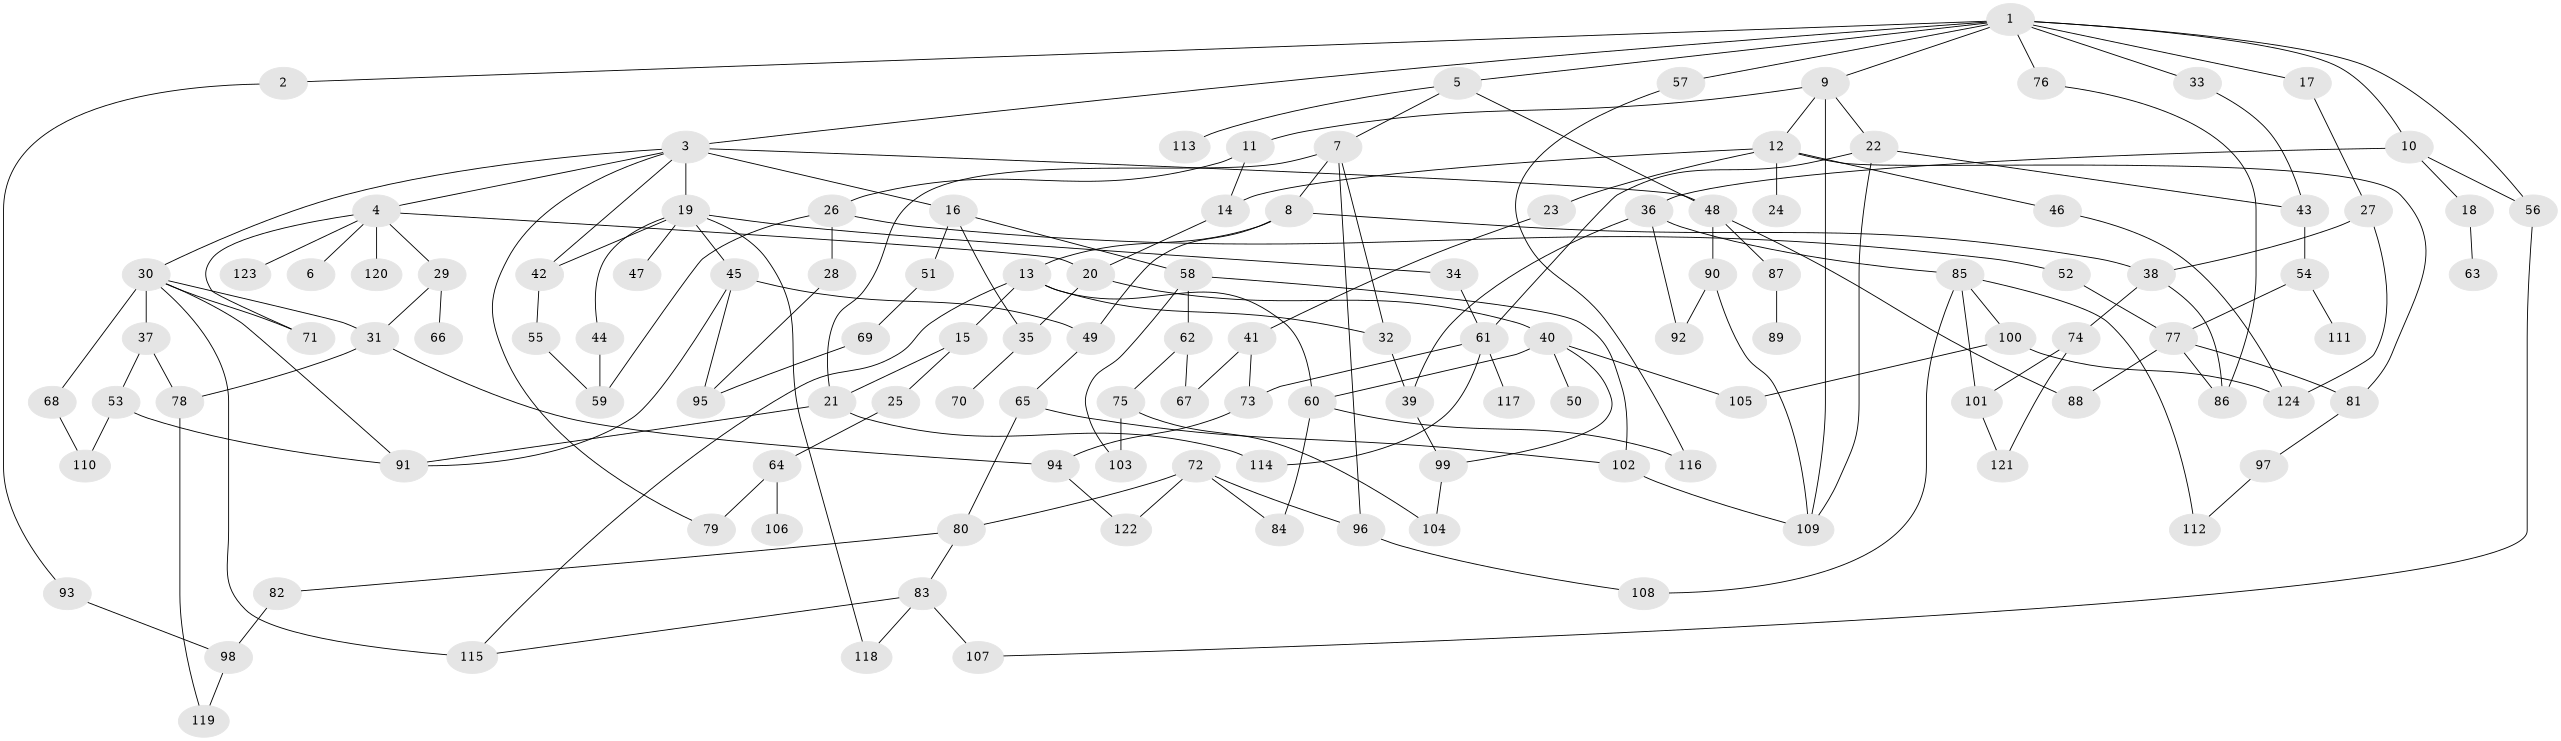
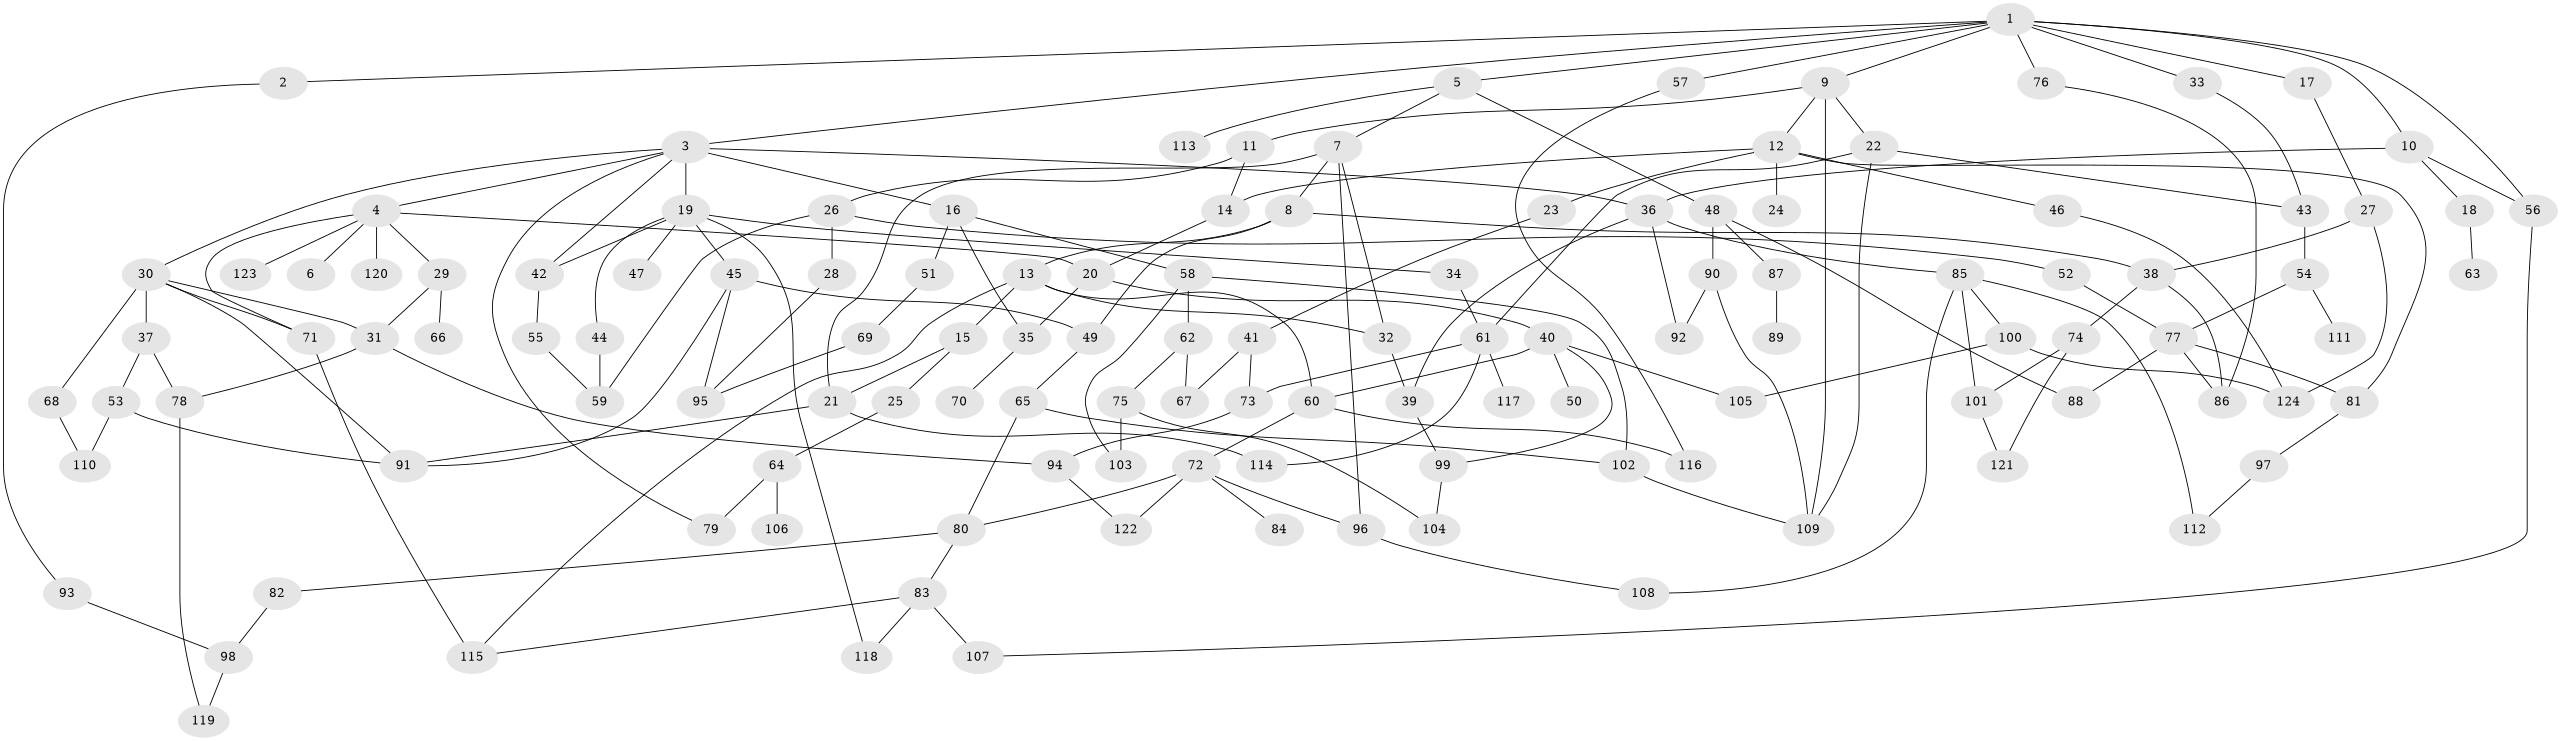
edge "3" -- "48": now "3" -- "36"
edge "60" -- "84": now "60" -- "72"
edge "30" -- "115": now "71" -- "115"
